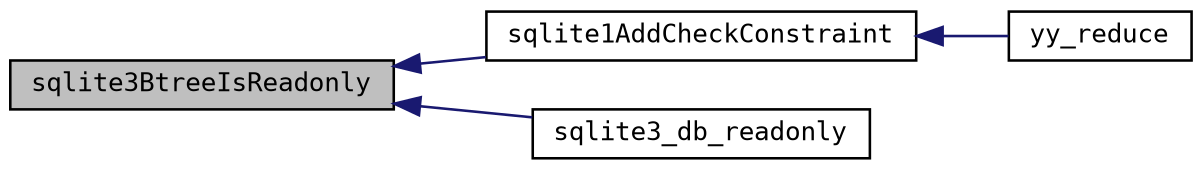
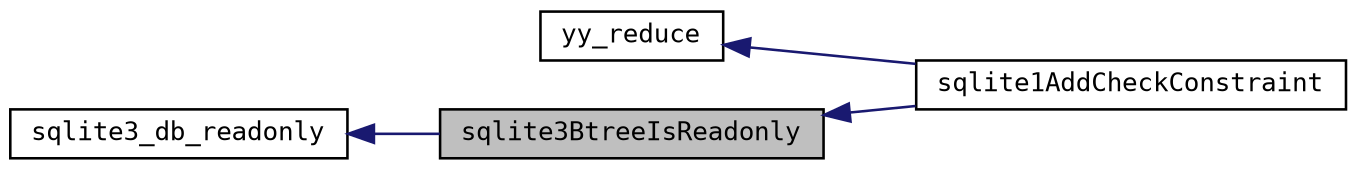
edge "yy_reduce" -> "sqlite1AddCheckConstraint": reversed
edge "sqlite3_db_readonly" -> "sqlite3BtreeIsReadonly": reversed
